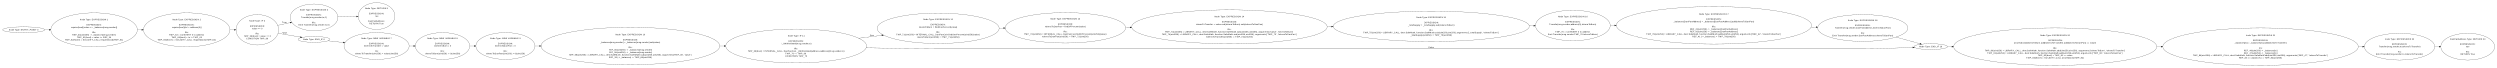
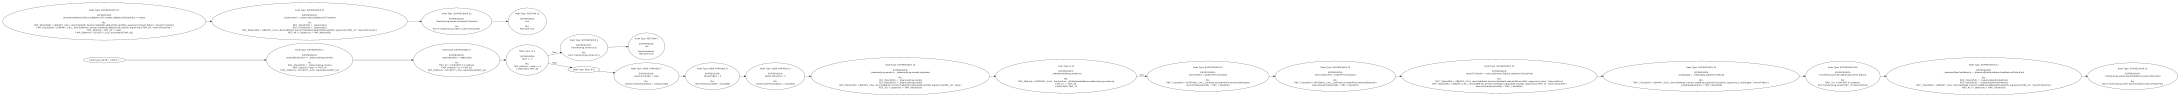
node "Node Type: END_IF 19": removed
node "DanPanAddress Type: RETURN 23 EXPRESSION: true IRs: RETURN True": label "DanPanAddress Type: RETURN 23 EXPRESSION: true IRs: RETURN True" -> "Node Type: RETURN 23 EXPRESSION: true IRs: RETURN True"
